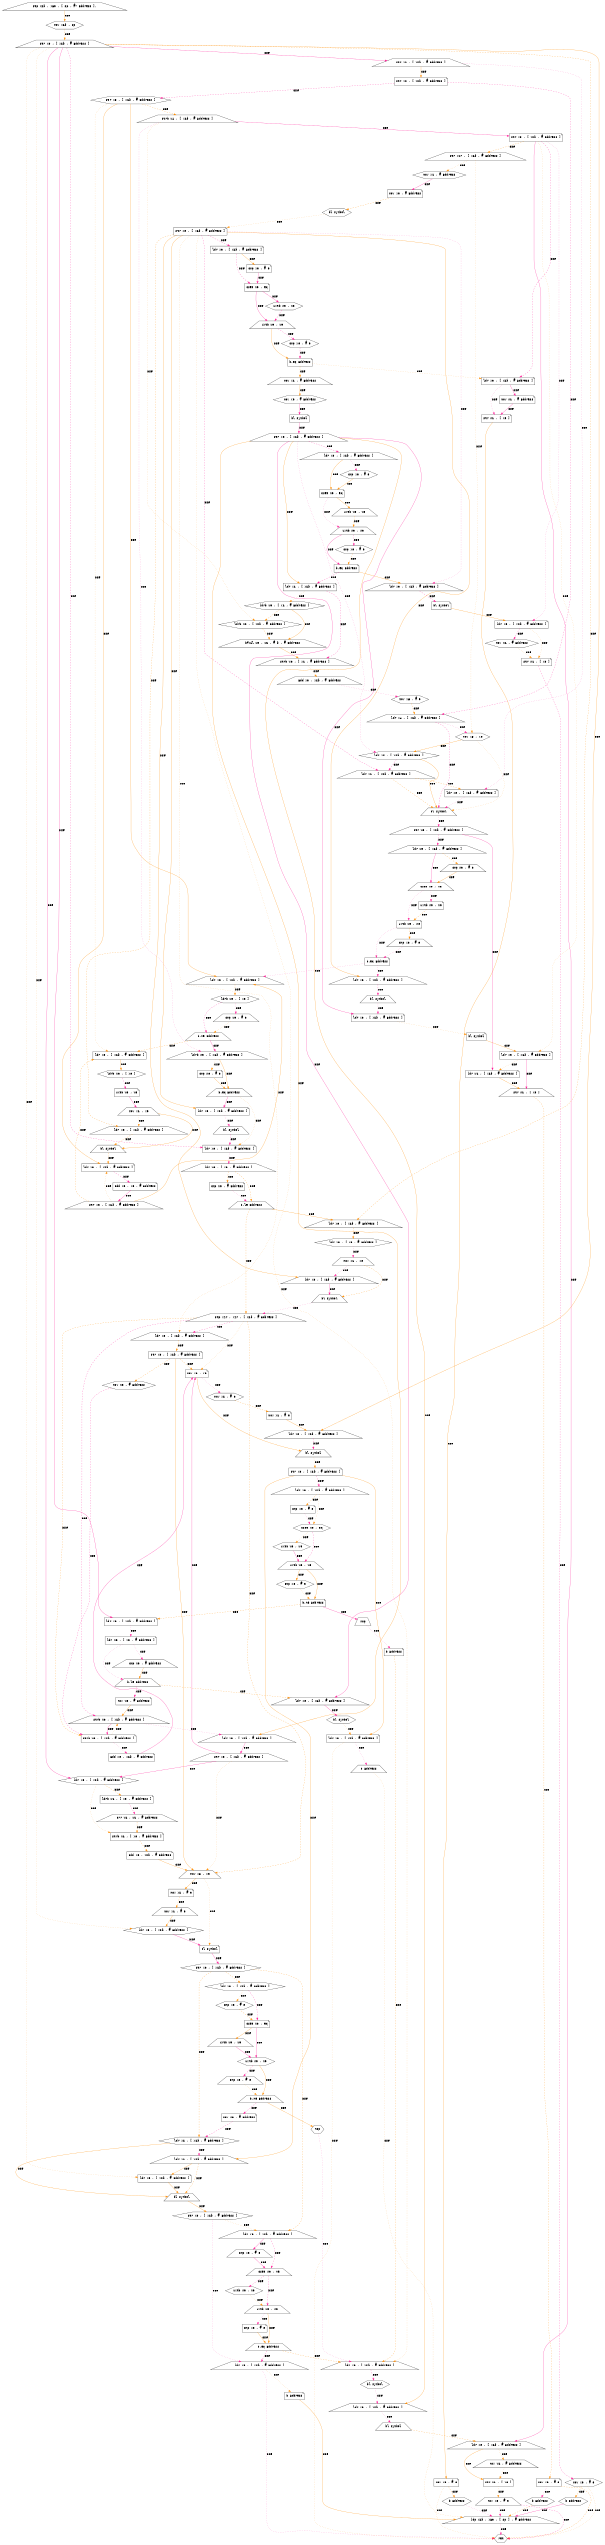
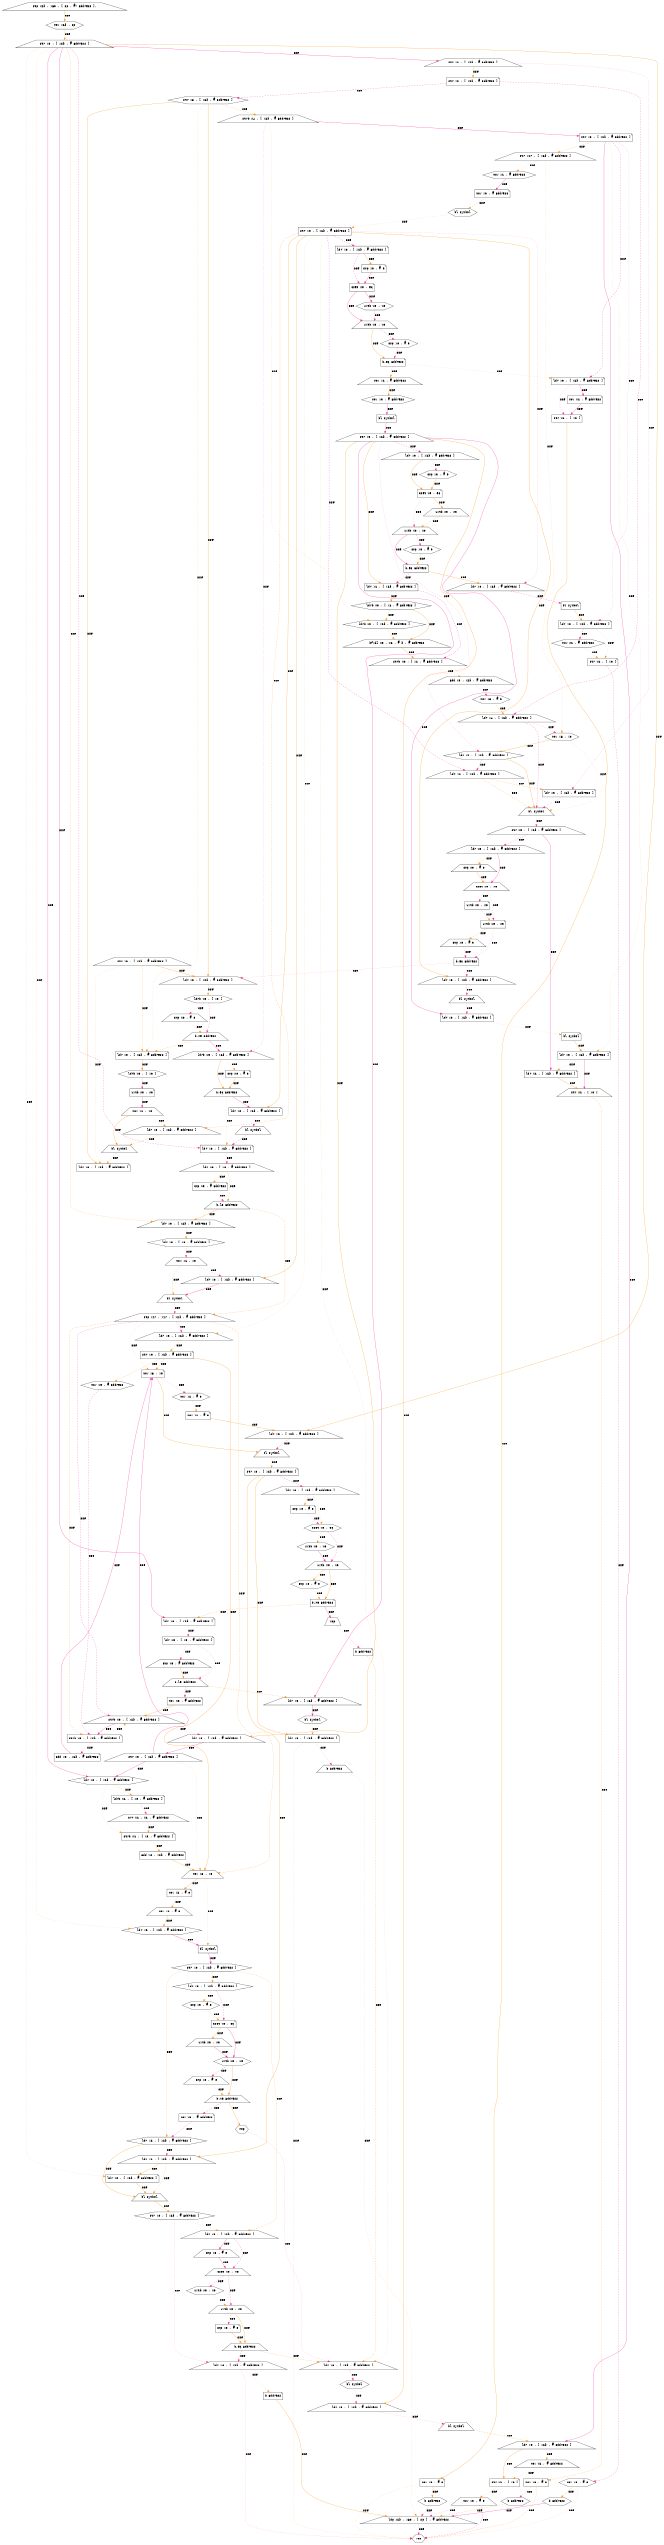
node "add x0 , x0 , # address": removed
